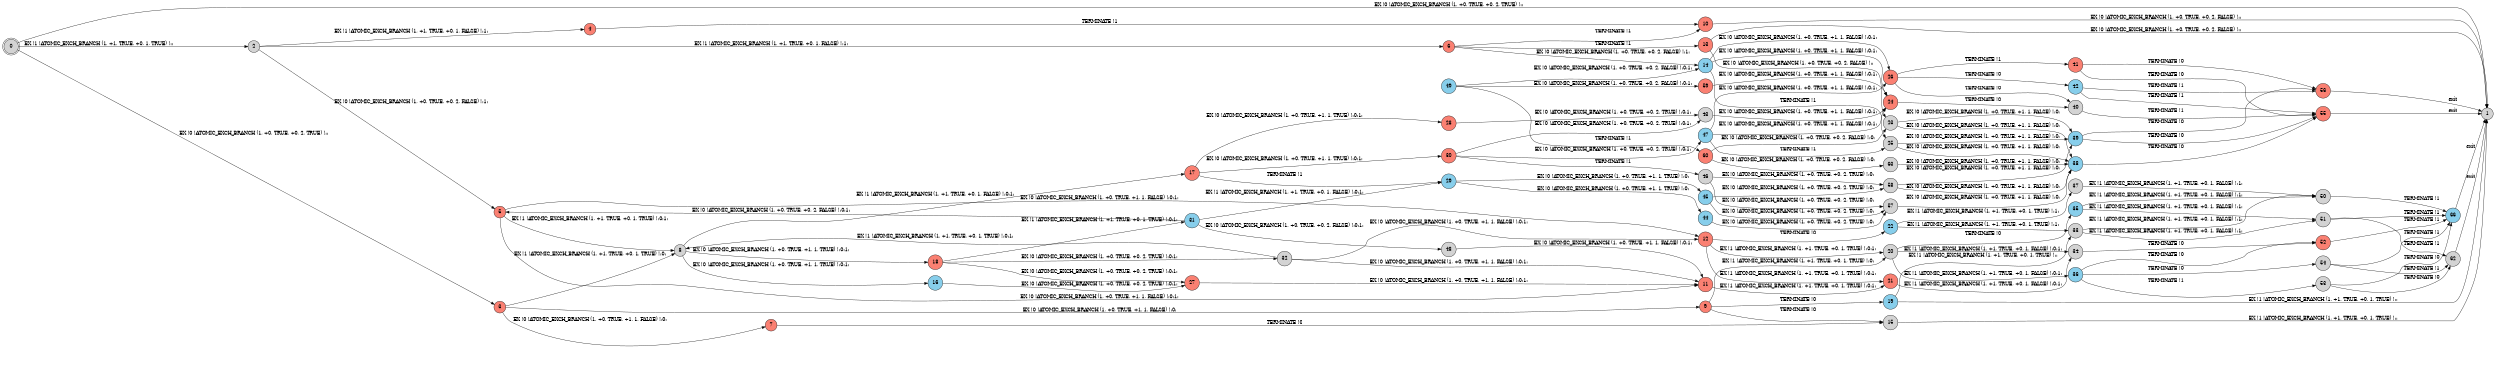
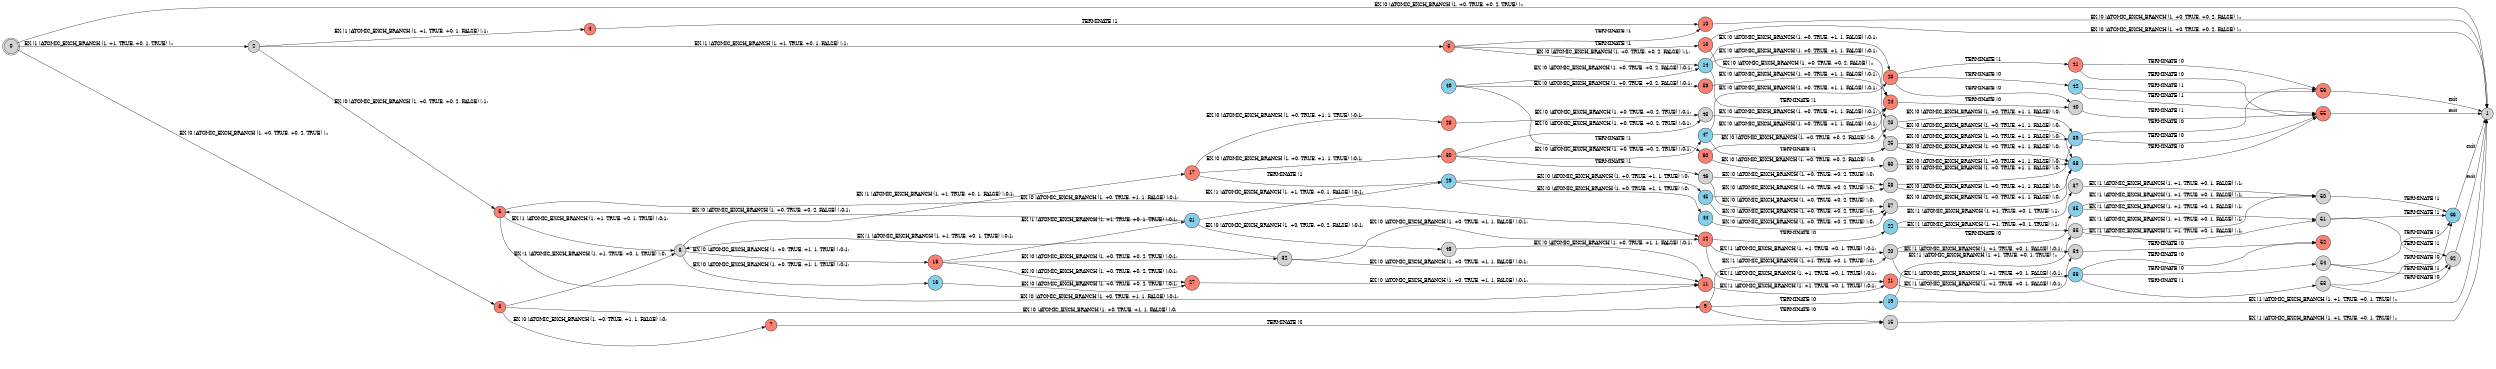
edge "52" -> "66": removed, label "TERMINATE !1"
